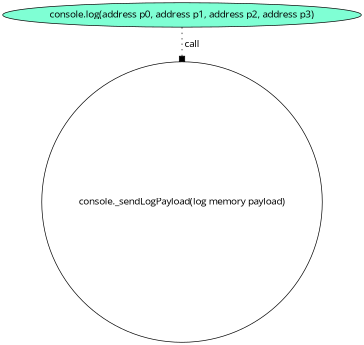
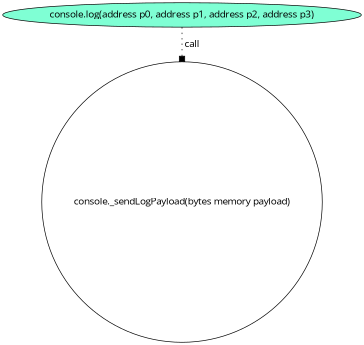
node "console._sendLogPayload(log memory payload)": label "console._sendLogPayload(log memory payload)" -> "console._sendLogPayload(bytes memory payload)"
